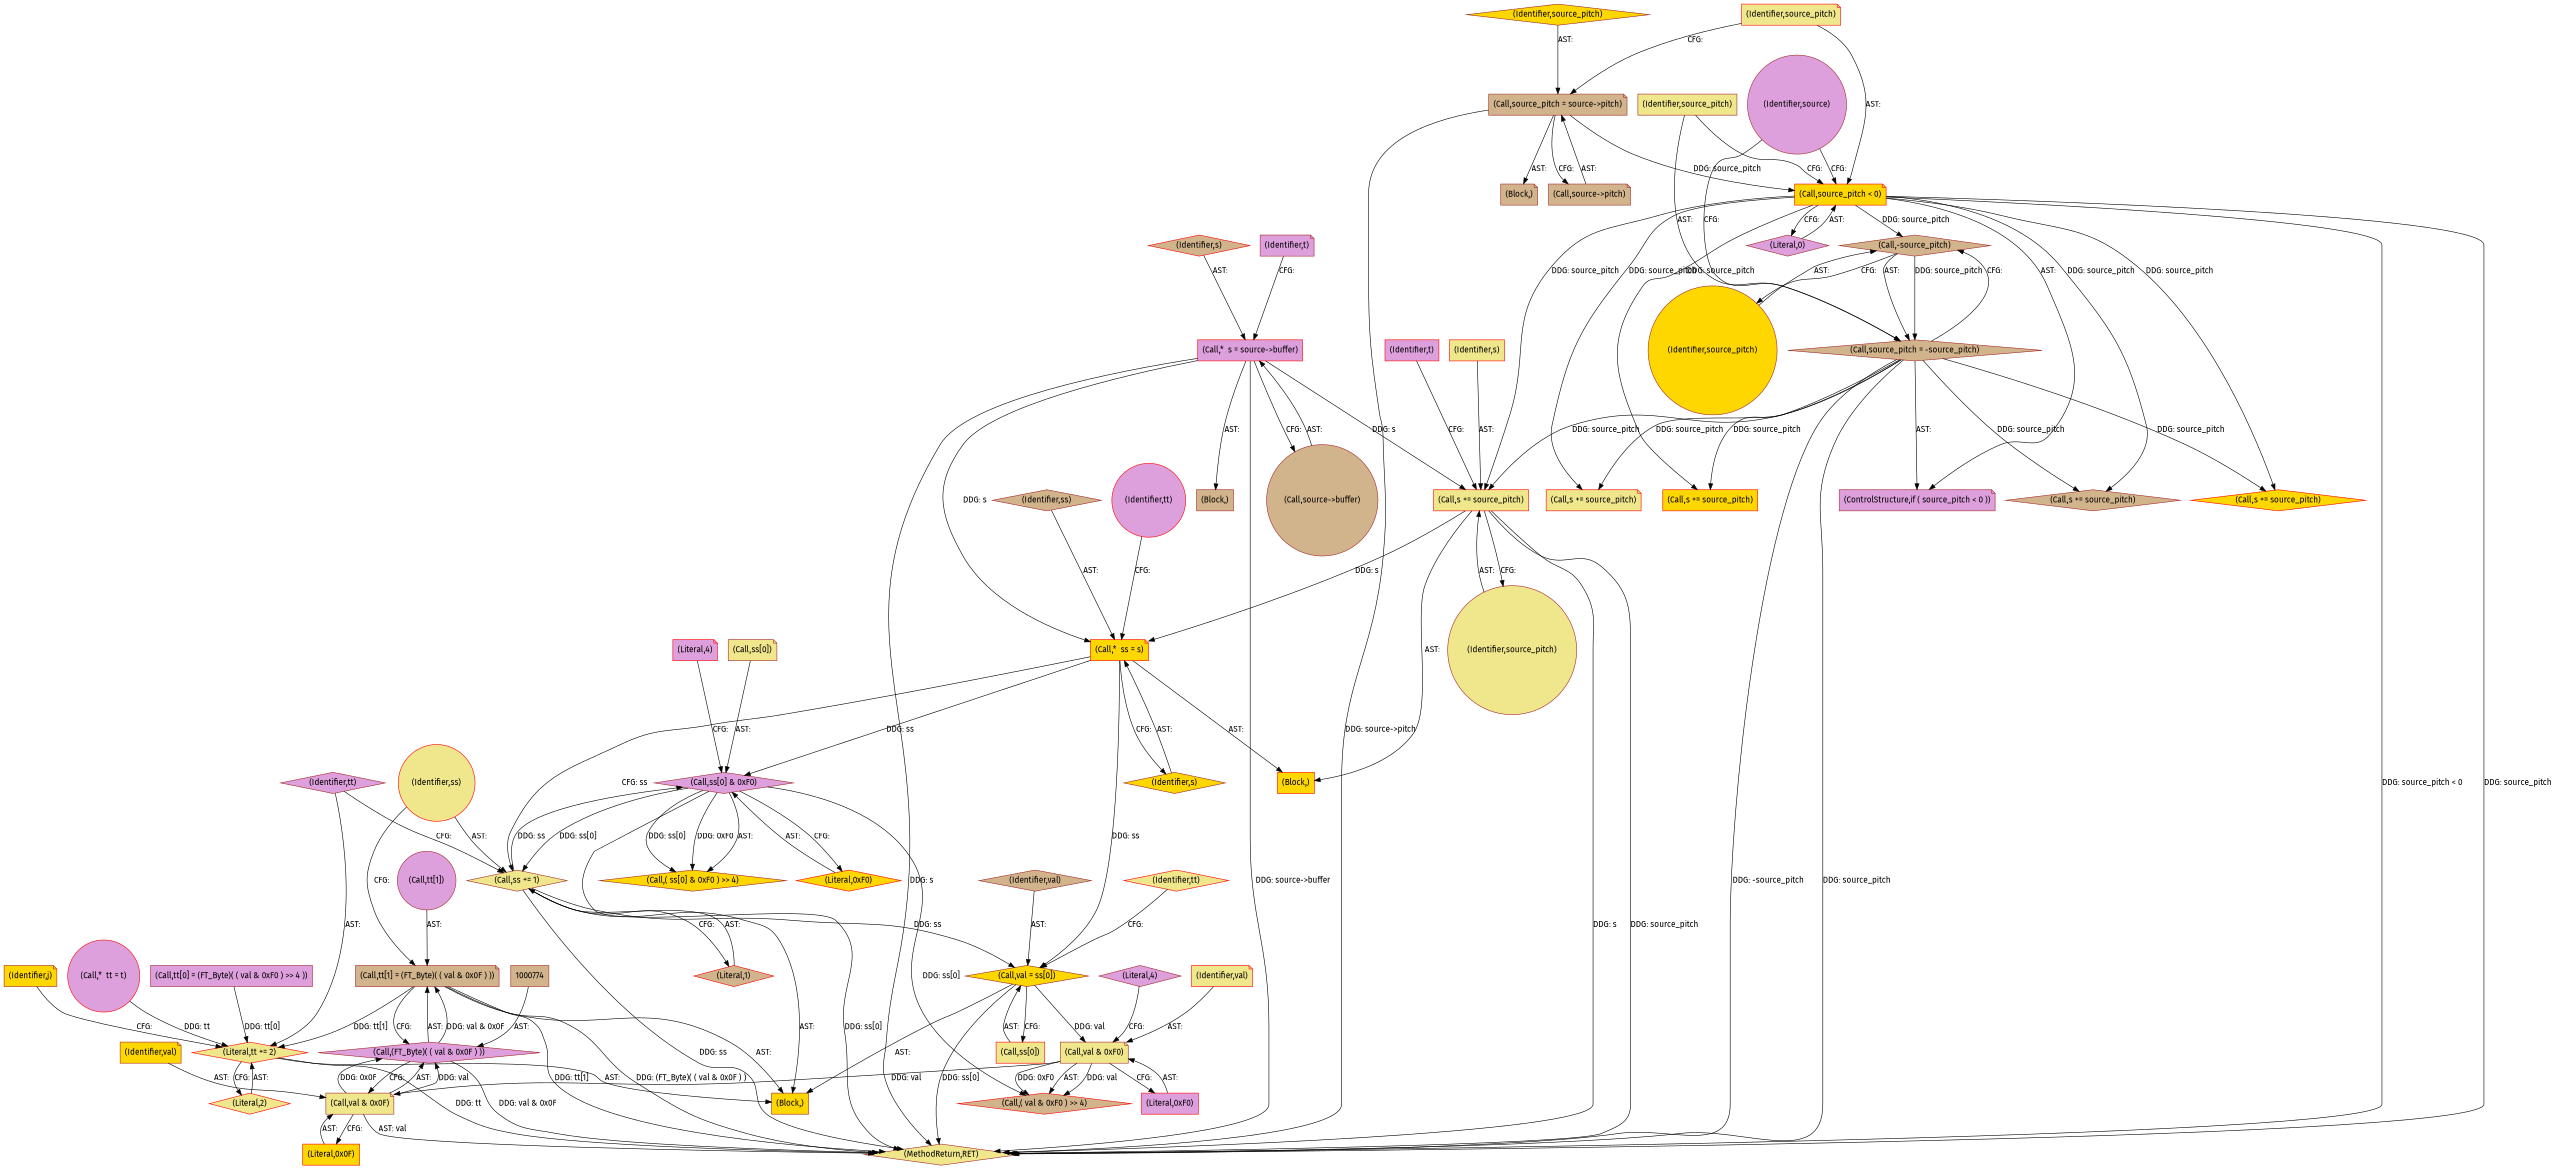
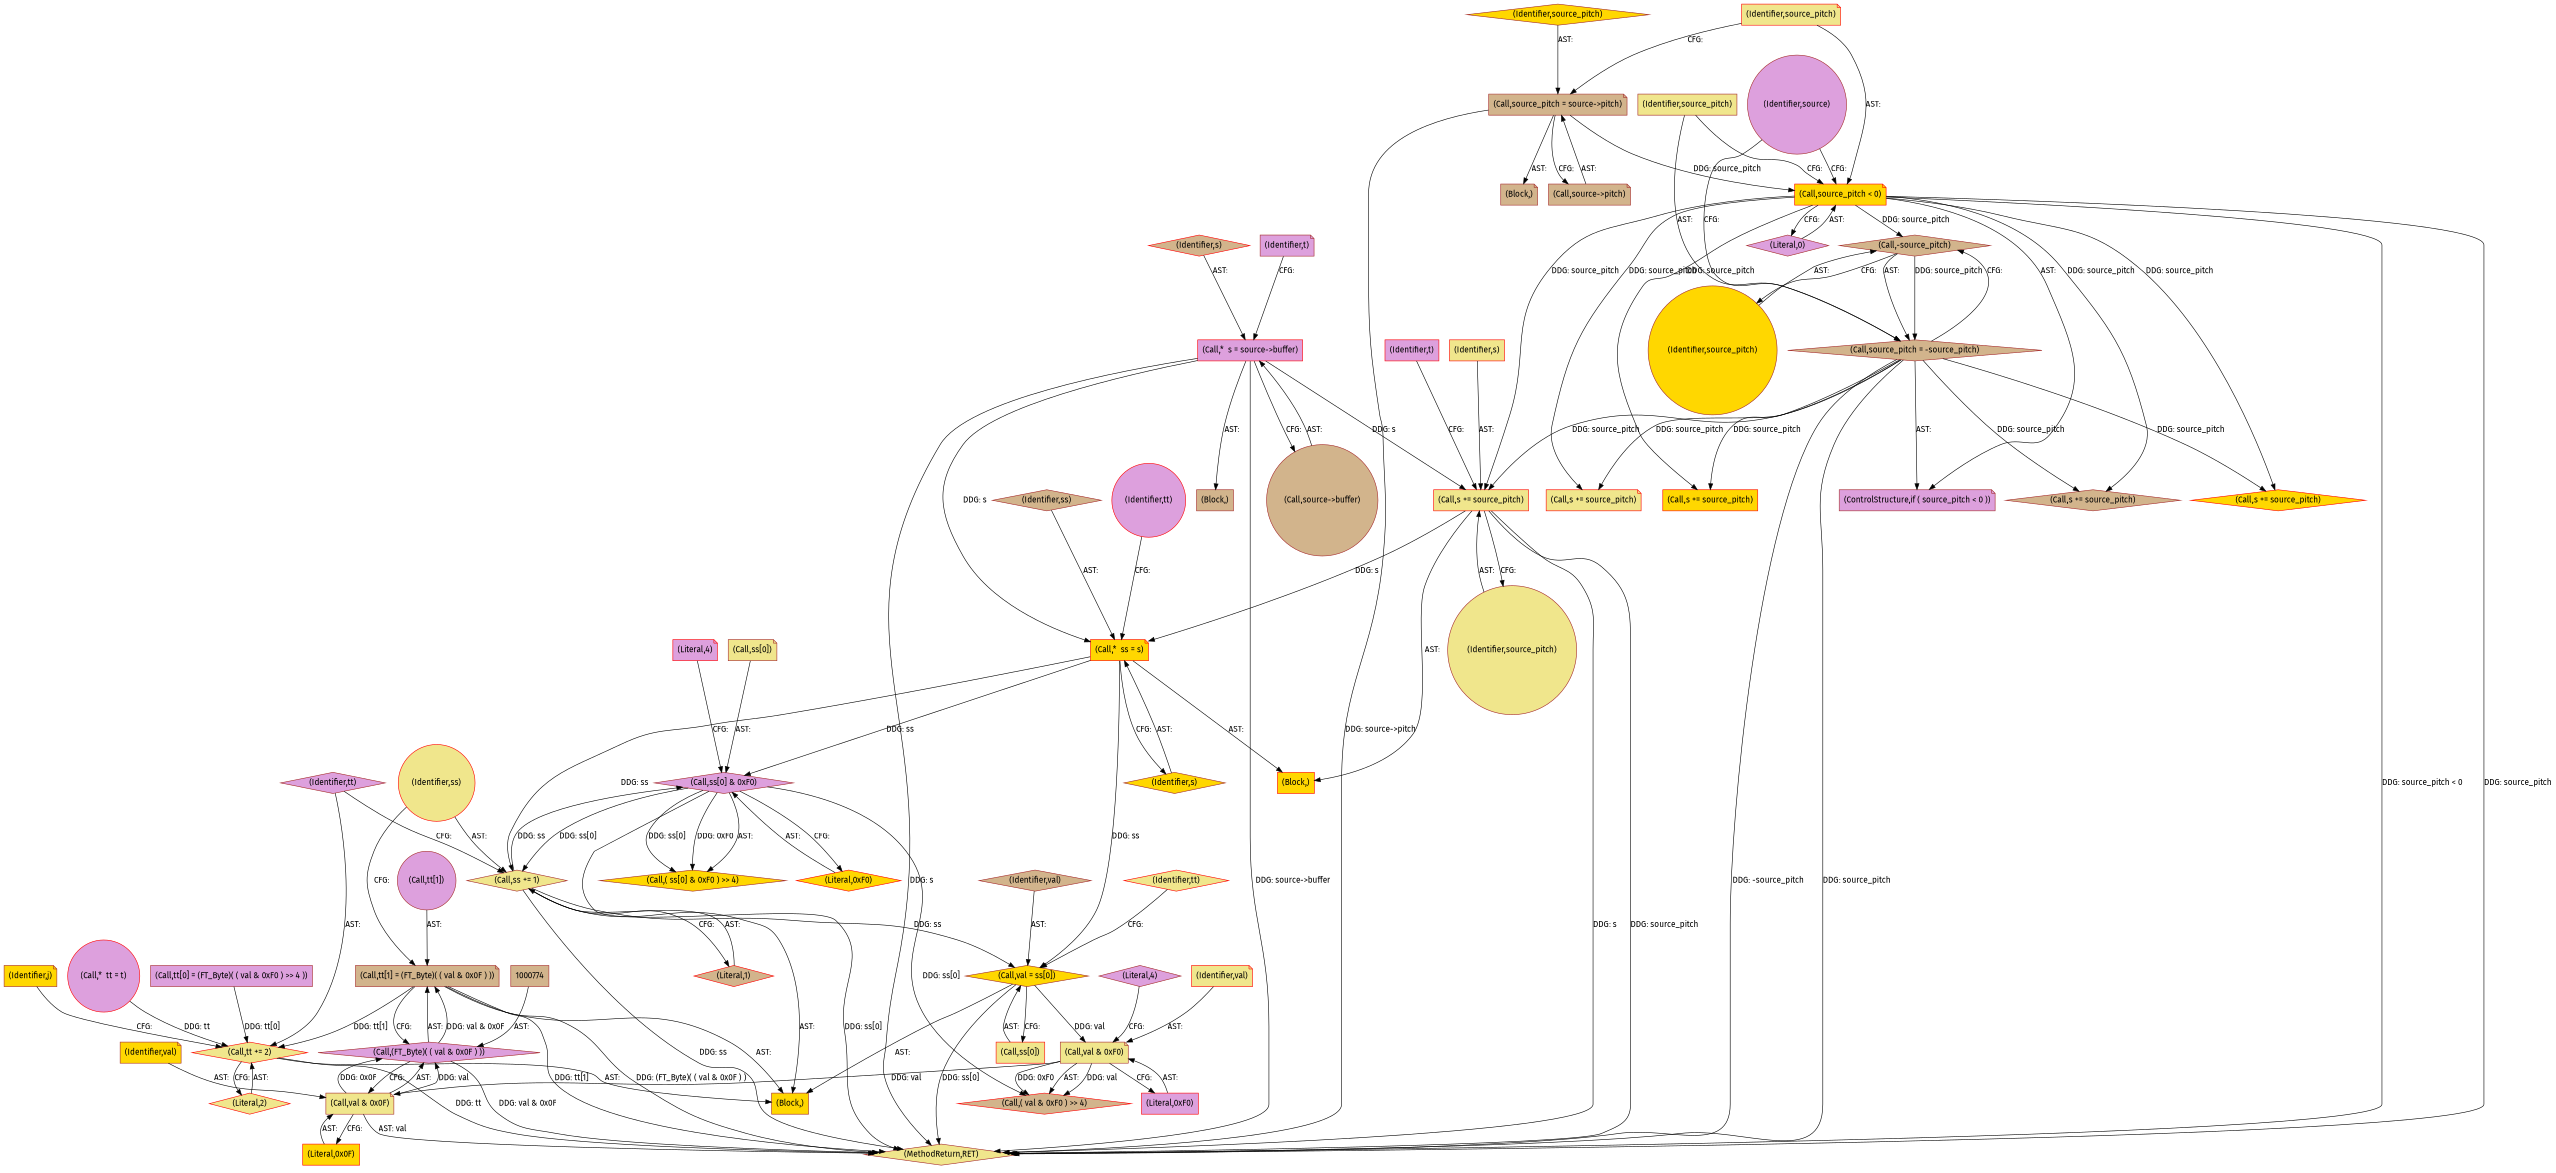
edge "(Call,*  ss = s)" -> "(Call,ss += 1)": label "CFG: ss" -> "DDG: ss"
node "(Literal,tt += 2)": label "(Literal,tt += 2)" -> "(Call,tt += 2)"
